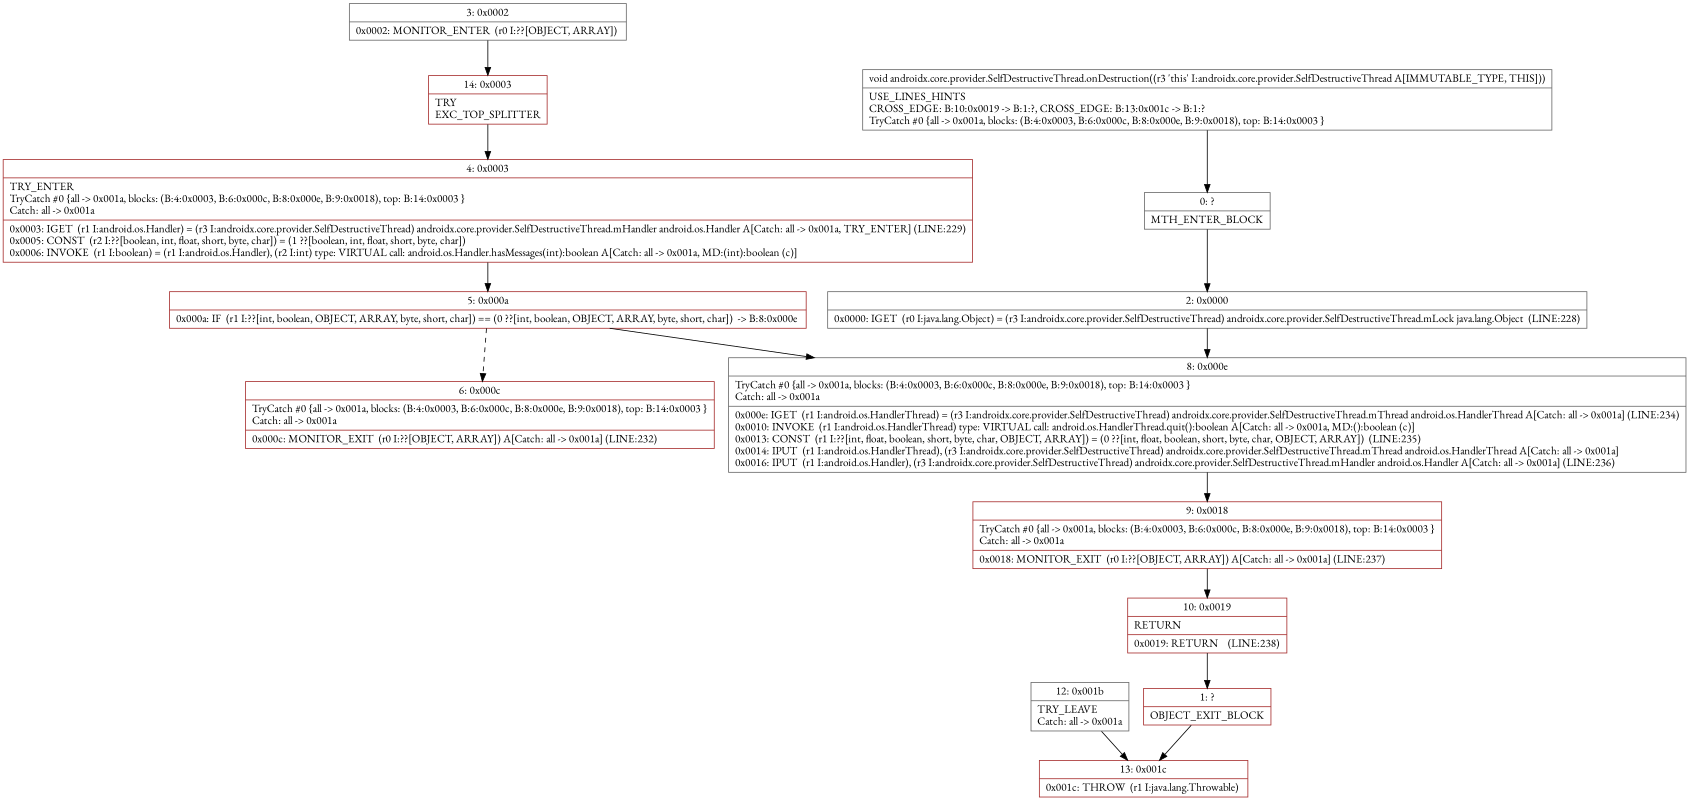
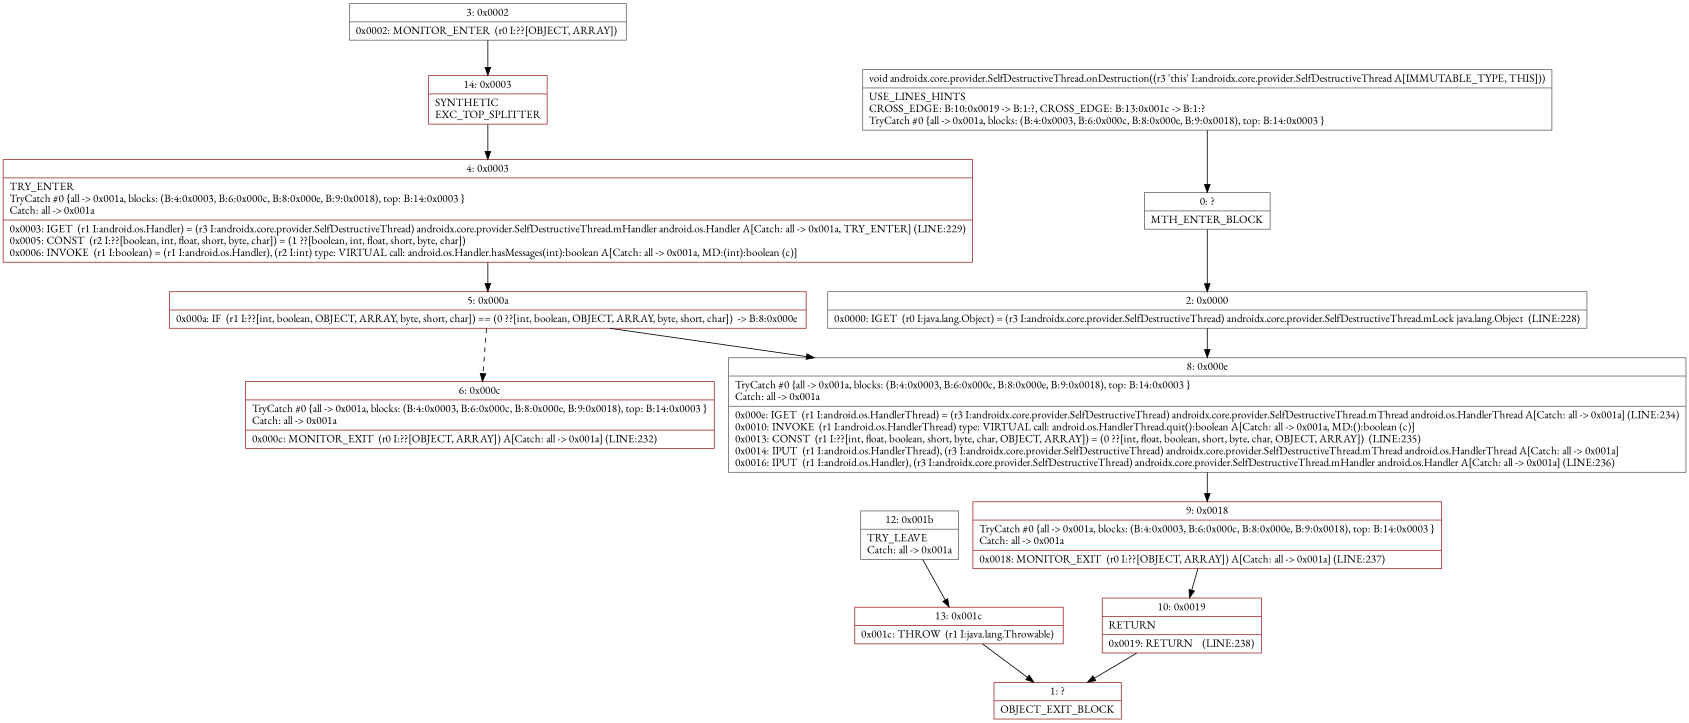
node "14: 0x0003": text "TRY" -> "SYNTHETIC"
edge "1: ?" -> "13: 0x001c": reversed
